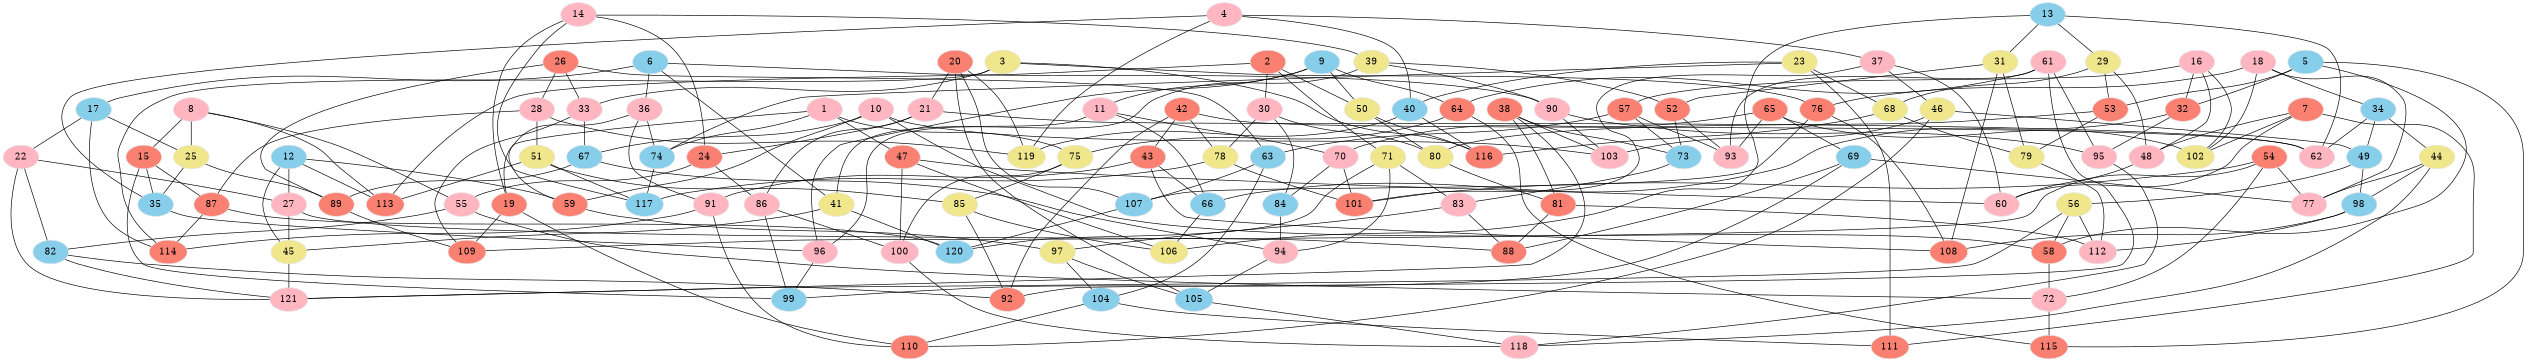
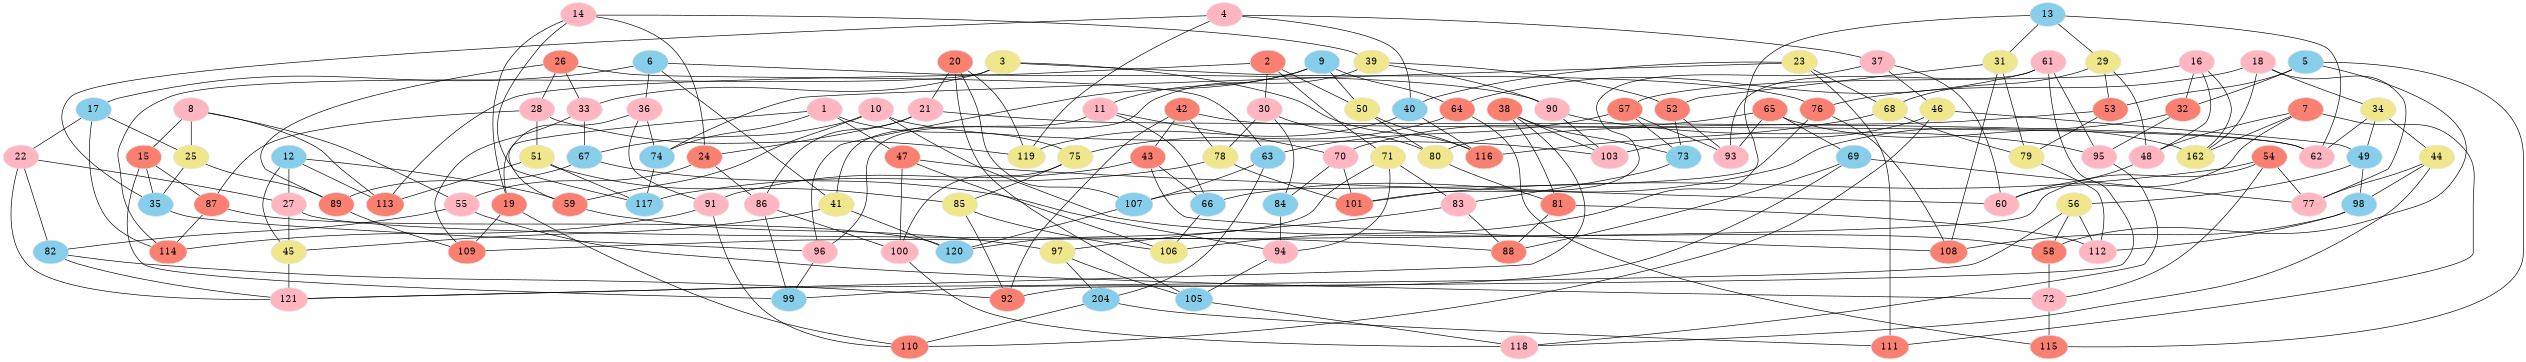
node "34": fillcolor skyblue -> khaki
node "102": label "102" -> "162"
node "104": label "104" -> "204"
